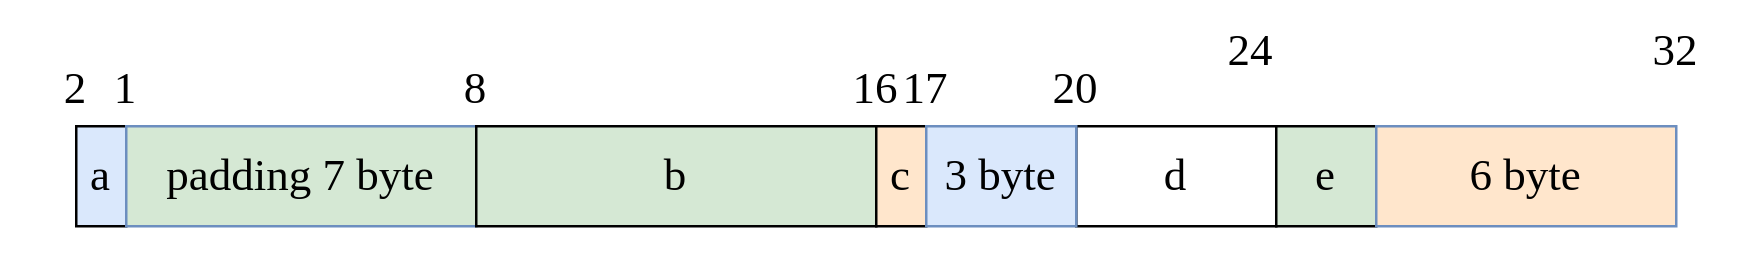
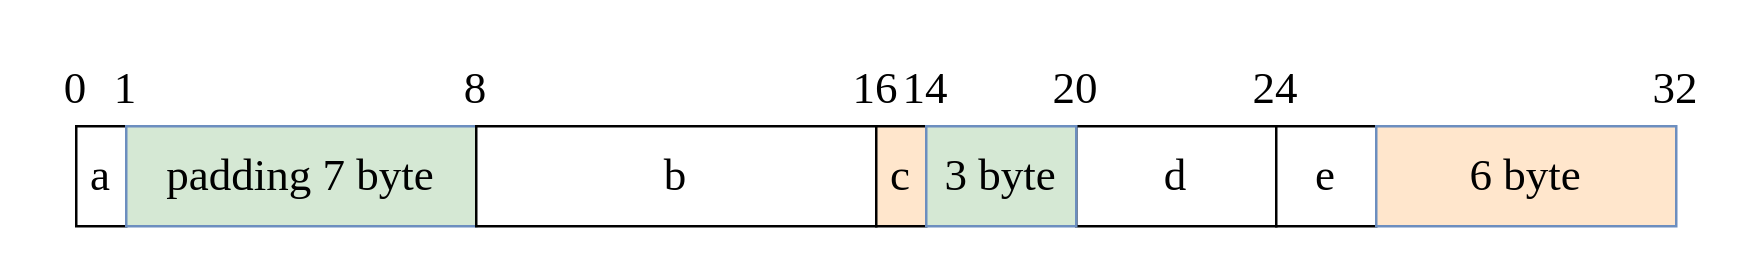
node "24": moved (1251, 51) -> (1276, 89)
node "32": moved (1676, 51) -> (1676, 89)
node "2": label "2" -> "0"
node "17": label "17" -> "14"
node "a": fillcolor #dae8fc -> #ffffff
node "b": fillcolor #d5e8d4 -> #ffffff
node "3 byte": fillcolor #dae8fc -> #d5e8d4
node "e": fillcolor #d5e8d4 -> #ffffff
